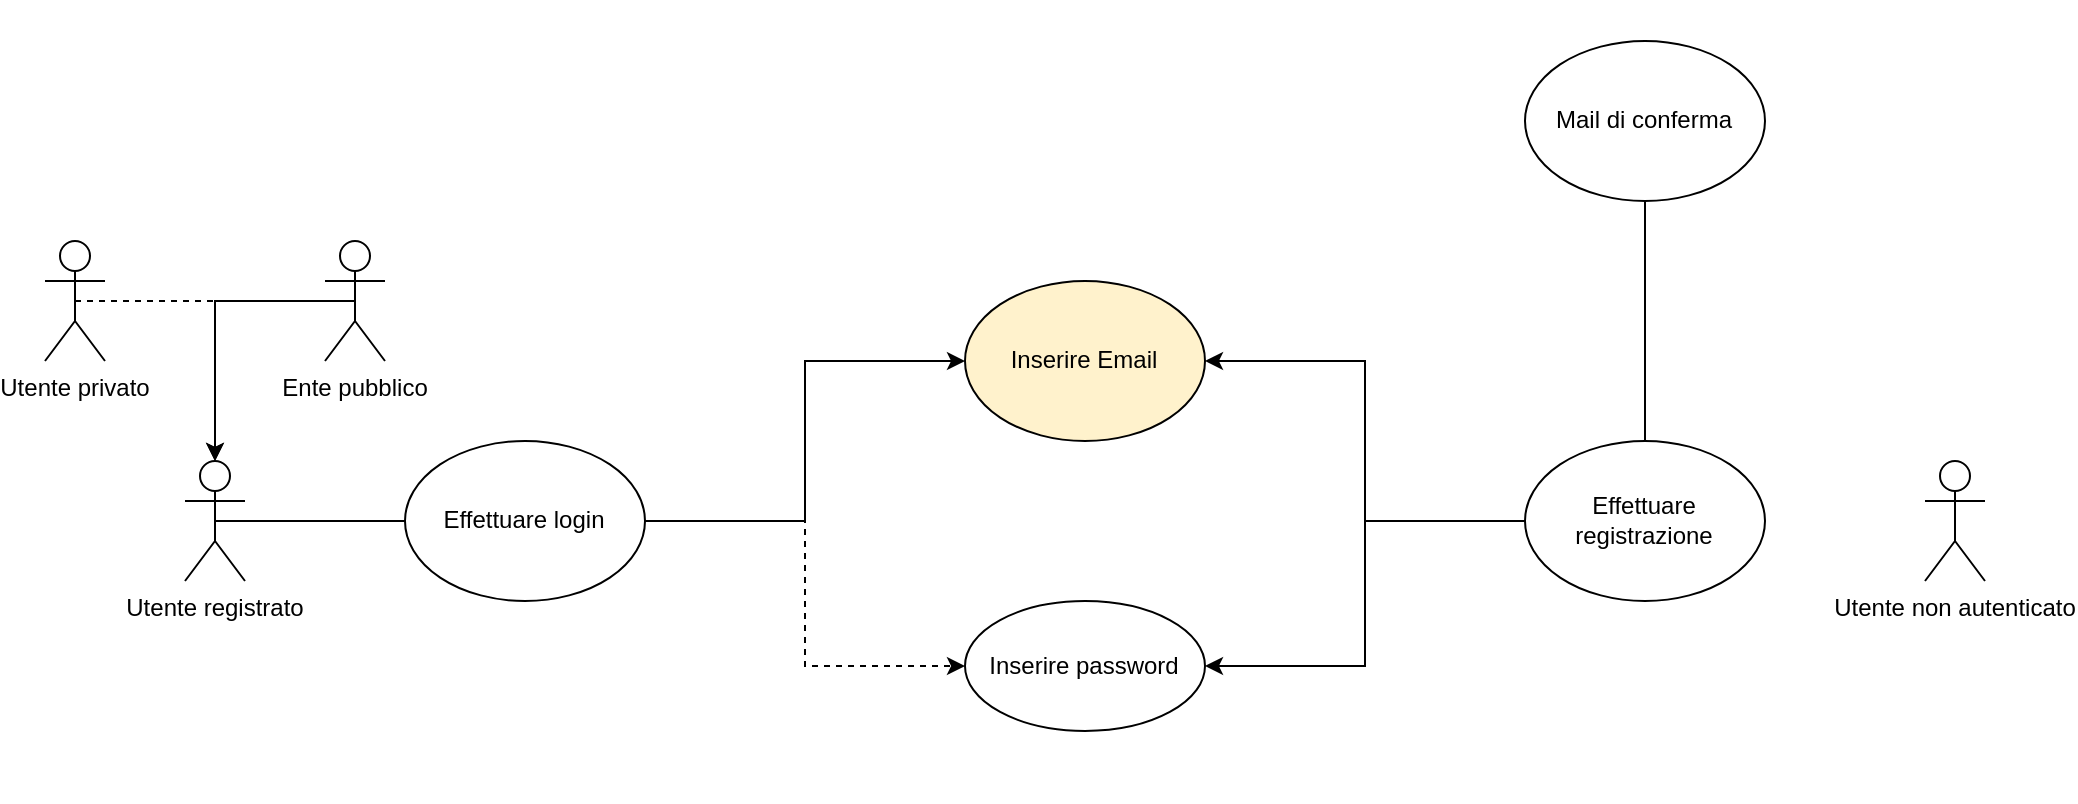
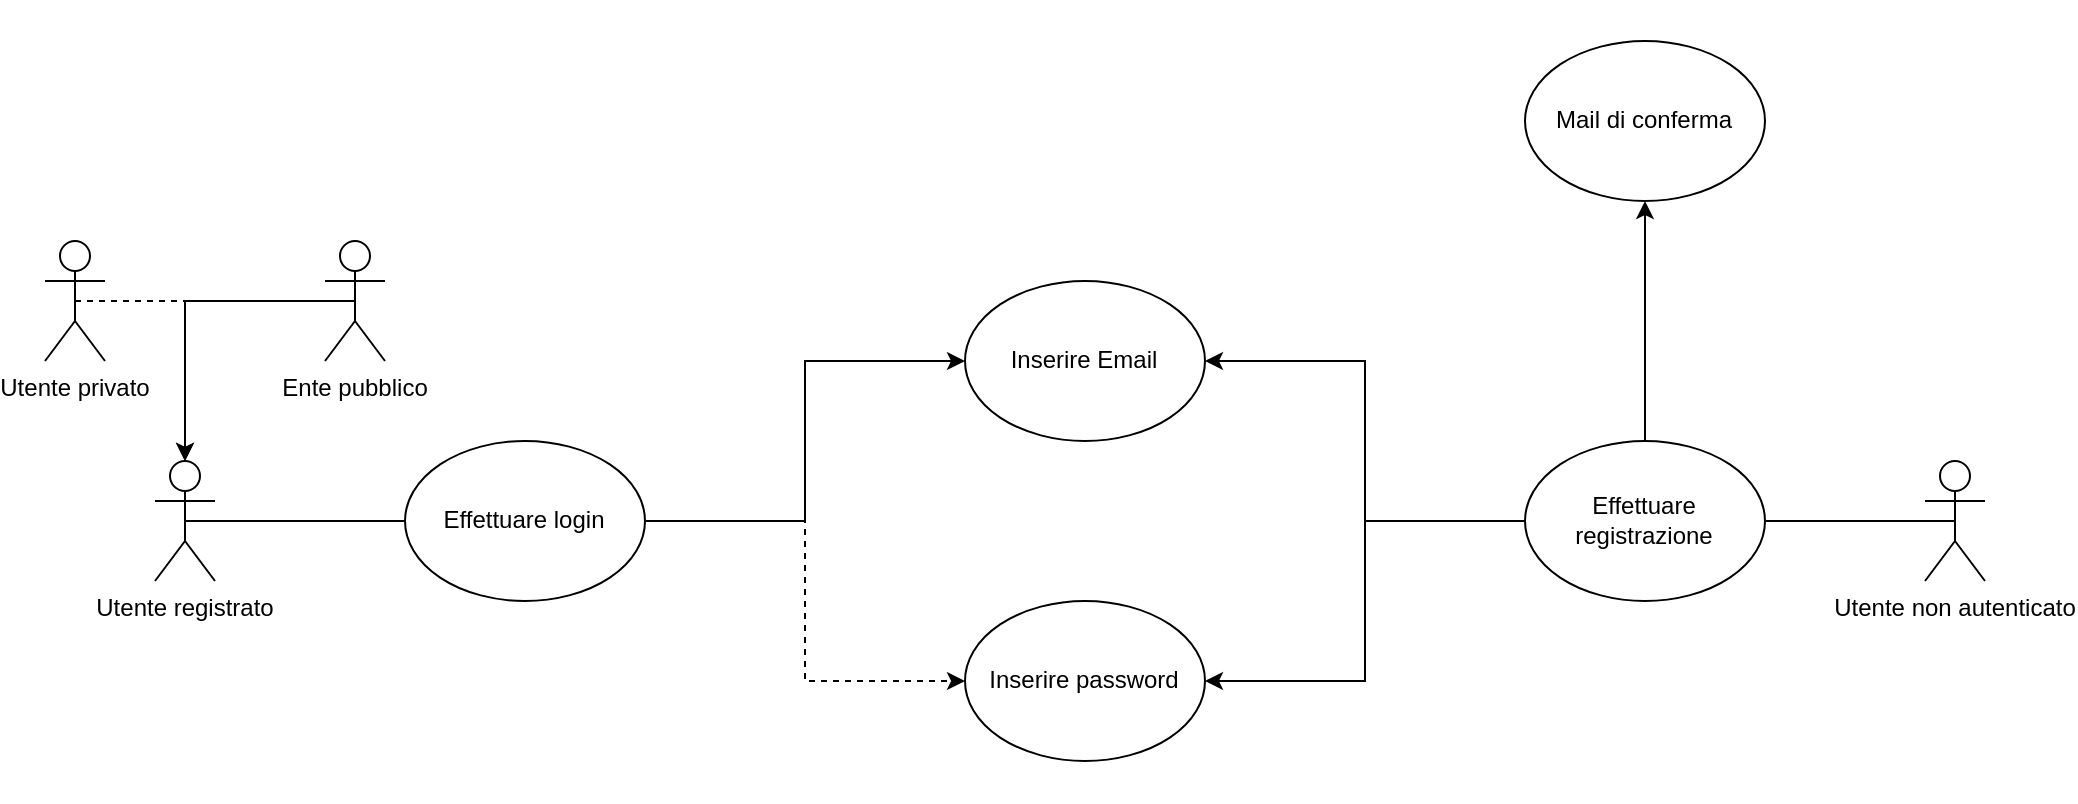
edge "Mail di conferma" -- "Effettuare registrazione": arrowhead none -> classic
node "Inserire Email": fillcolor #fff2cc -> #ffffff
node "Utente registrato": moved (215, 521) -> (185, 521)
edge "Effettuare registrazione" -- "Utente non autenticato": added
node "Inserire password": size 240x130 -> 240x160
